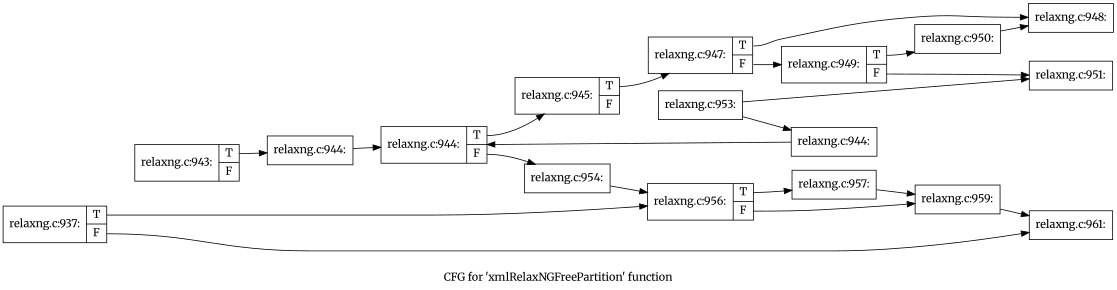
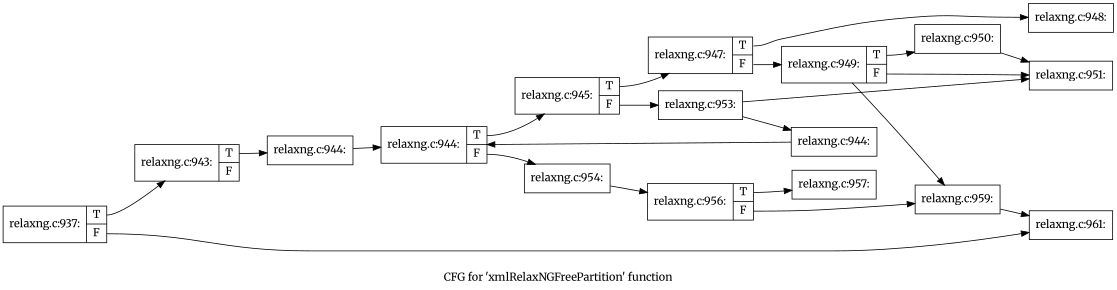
edge "relaxng.c:950:" -> "relaxng.c:948:": now "relaxng.c:950:" -> "relaxng.c:951:"
edge "relaxng.c:945:" -> "relaxng.c:953:": added
edge "relaxng.c:957:" -> "relaxng.c:959:": now "relaxng.c:949:" -> "relaxng.c:959:"
edge "relaxng.c:937:" -> "relaxng.c:956:": now "relaxng.c:937:" -> "relaxng.c:943:"
